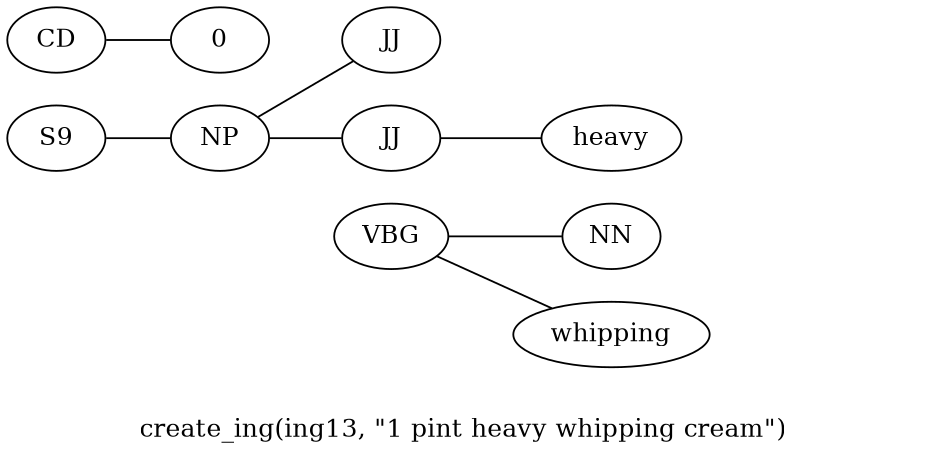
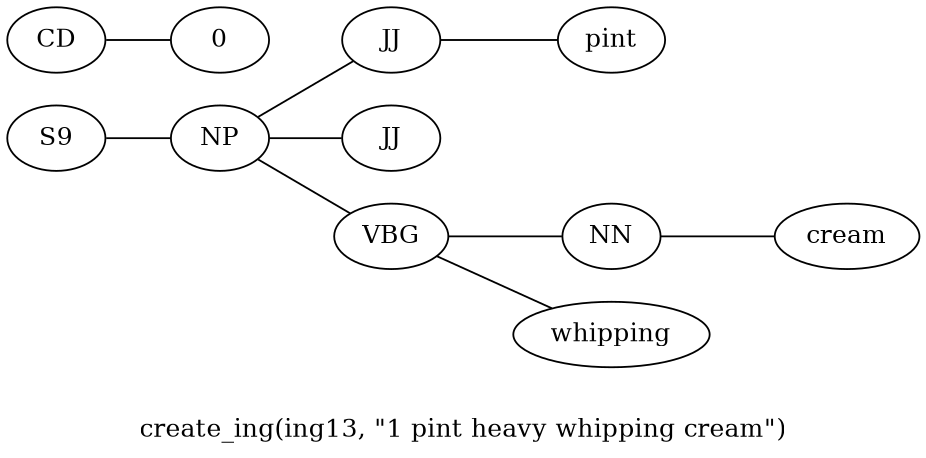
node "pint": added
node "heavy": removed
edge "NP" -- "VBG": added
node "cream": added
